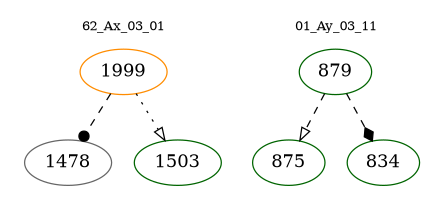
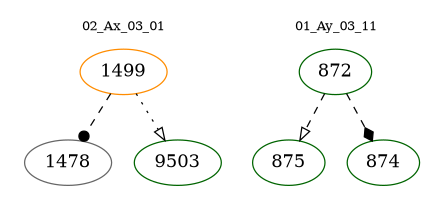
cluster "62_Ax_03_01": label "62_Ax_03_01" -> "02_Ax_03_01"
node "1999": label "1999" -> "1499"
node "879": label "879" -> "872"
node "1503": label "1503" -> "9503"
node "834": label "834" -> "874"
